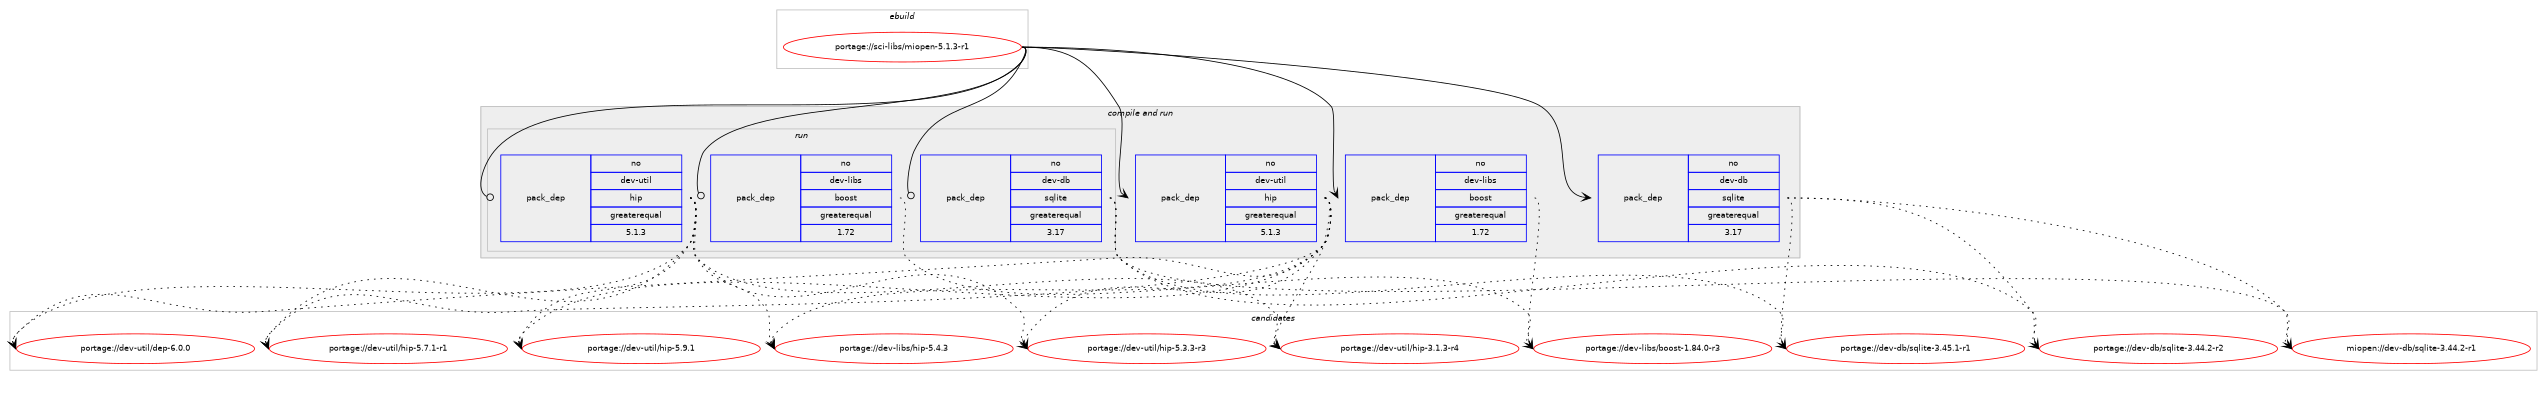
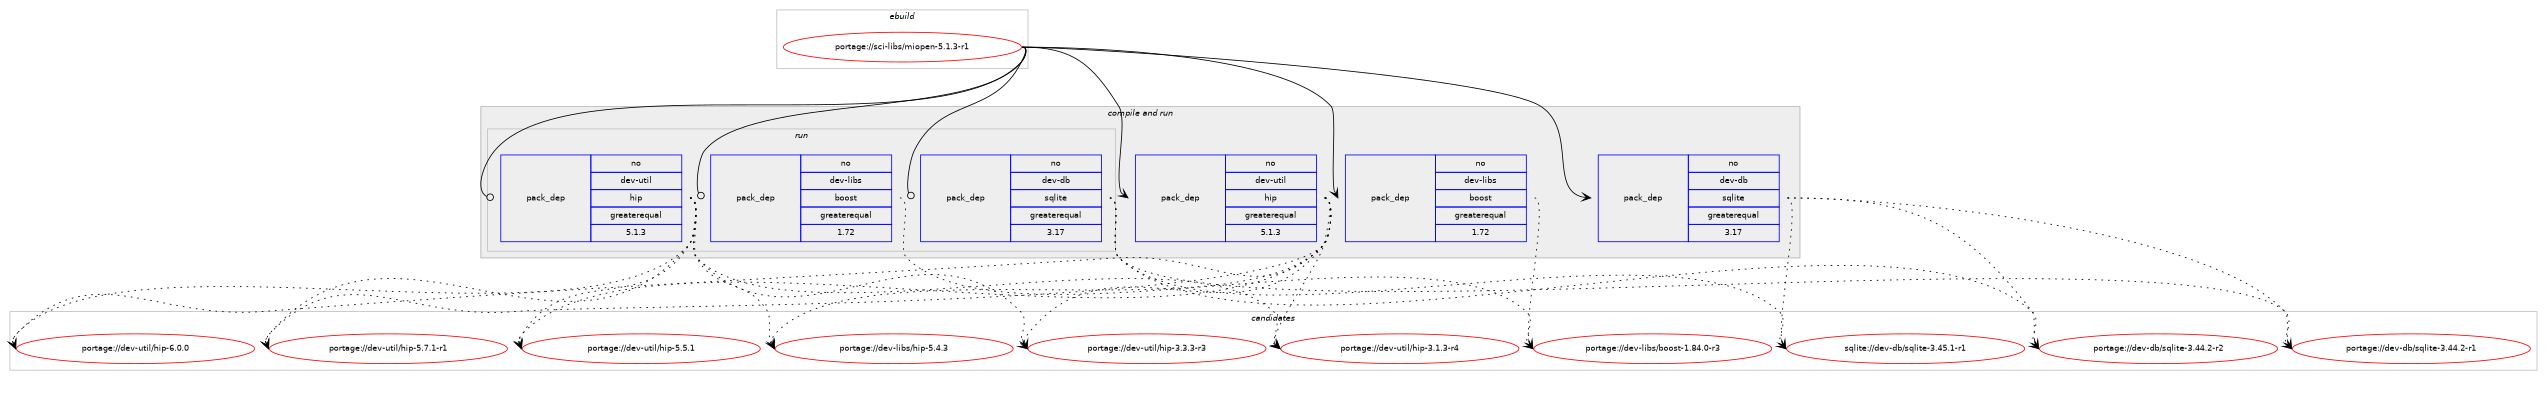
node "portage://dev-util/dep-6.0.0": label "portage://dev-util/dep-6.0.0" -> "portage://dev-util/hip-6.0.0"
node "portage://dev-util/hip-5.9.1": label "portage://dev-util/hip-5.9.1" -> "portage://dev-util/hip-5.5.1"
node "portage://dev-util/hip-5.3.3-r3": label "portage://dev-util/hip-5.3.3-r3" -> "portage://dev-util/hip-3.3.3-r3"
node "portage://dev-db/sqlite-3.45.1-r1": label "portage://dev-db/sqlite-3.45.1-r1" -> "sqlite://dev-db/sqlite-3.45.1-r1"
node "miopen://dev-db/sqlite-3.44.2-r1": label "miopen://dev-db/sqlite-3.44.2-r1" -> "portage://dev-db/sqlite-3.44.2-r1"
